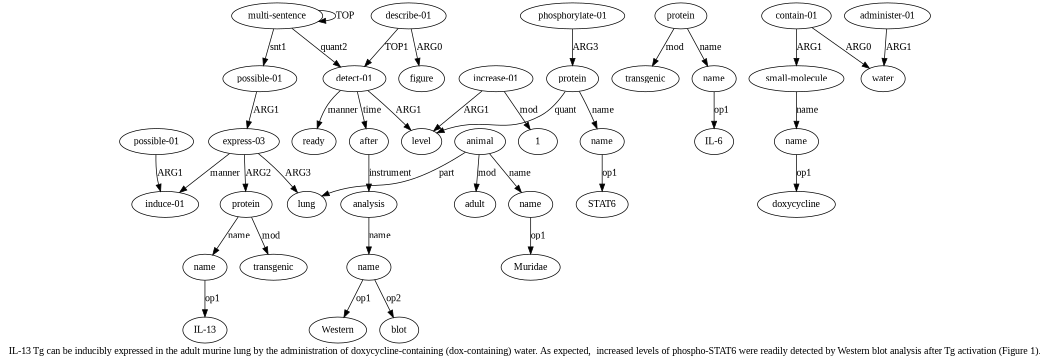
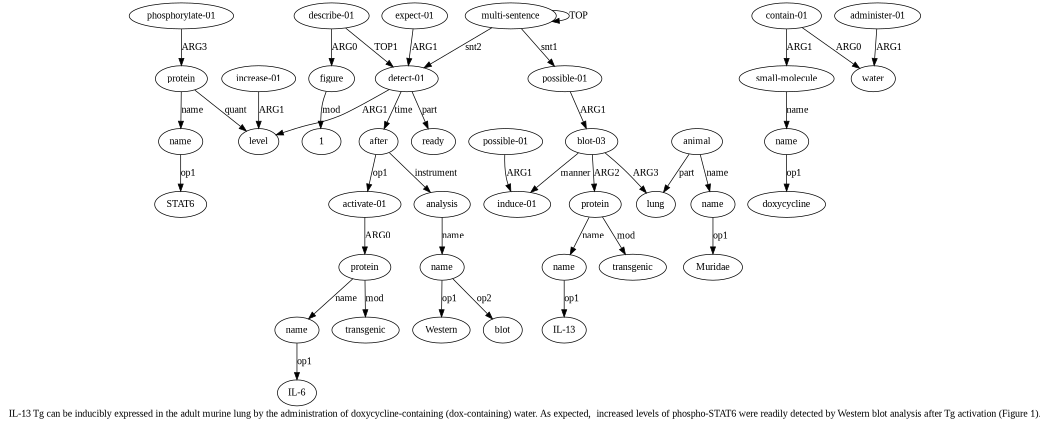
node "expect-01": added
edge "multi-sentence" -> "detect-01": label "quant2" -> "snt2"
edge "increase-01" -> "1": now "figure" -> "1"
edge "detect-01" -> "ready": label "manner" -> "part"
node "express-03": label "express-03" -> "blot-03"
node "activate-01": added
node "adult": removed
